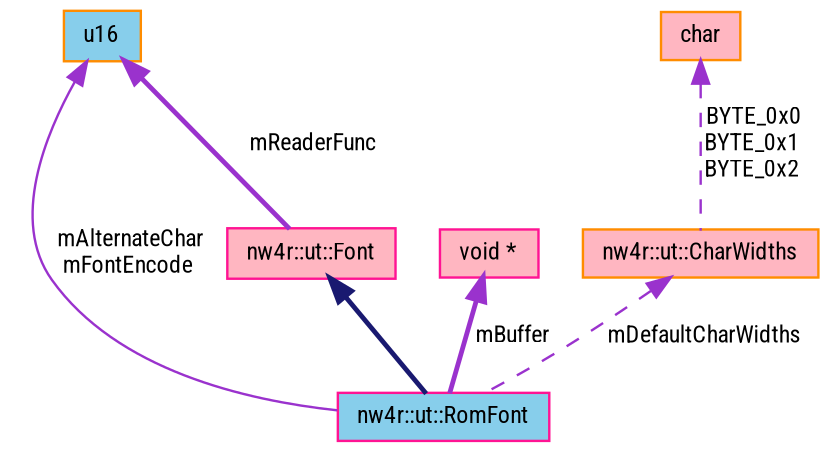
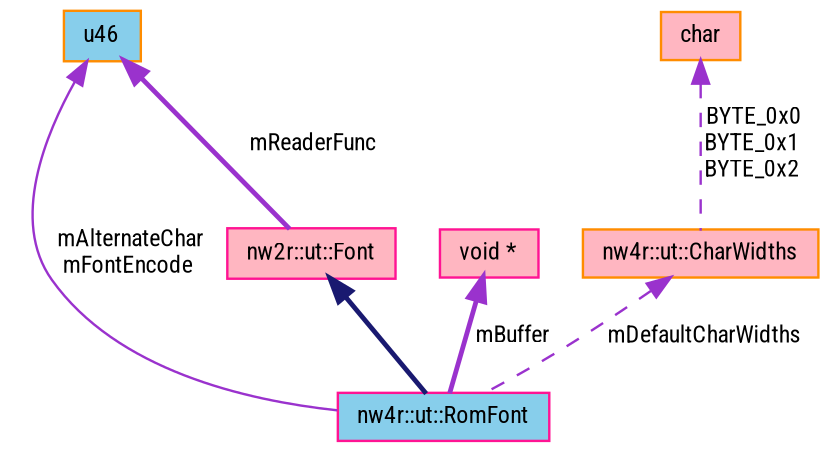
node "u16": label "u16" -> "u46"
node "nw4r::ut::Font": label "nw4r::ut::Font" -> "nw2r::ut::Font"
